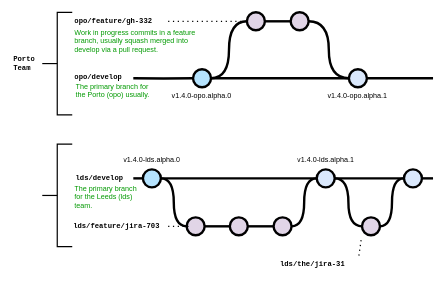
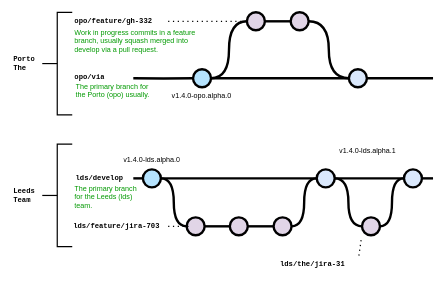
node "PortoTeam": label "PortoTeam" -> "PortoThe"
node "opo/develop": label "opo/develop" -> "opo/via"
node "v1.4.0-opo.alpha.1": removed
node "v1.4.0-lds.alpha.1": moved (326, 161) -> (368, 152)
node "LeedsTeam": added
